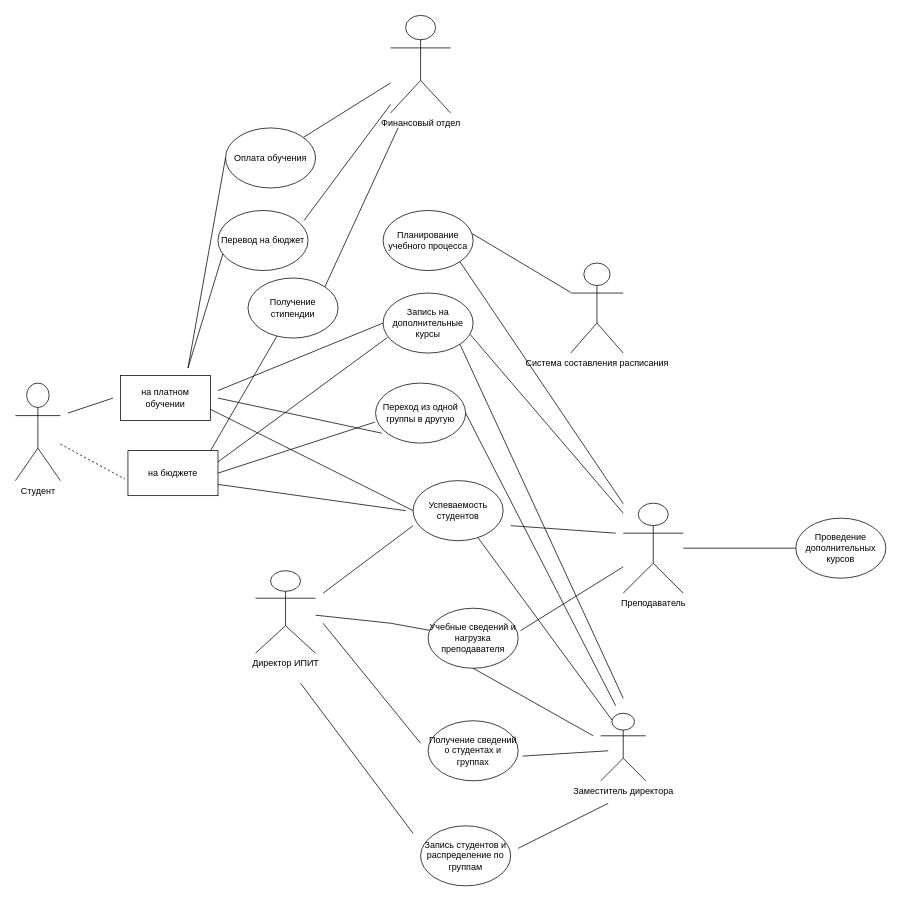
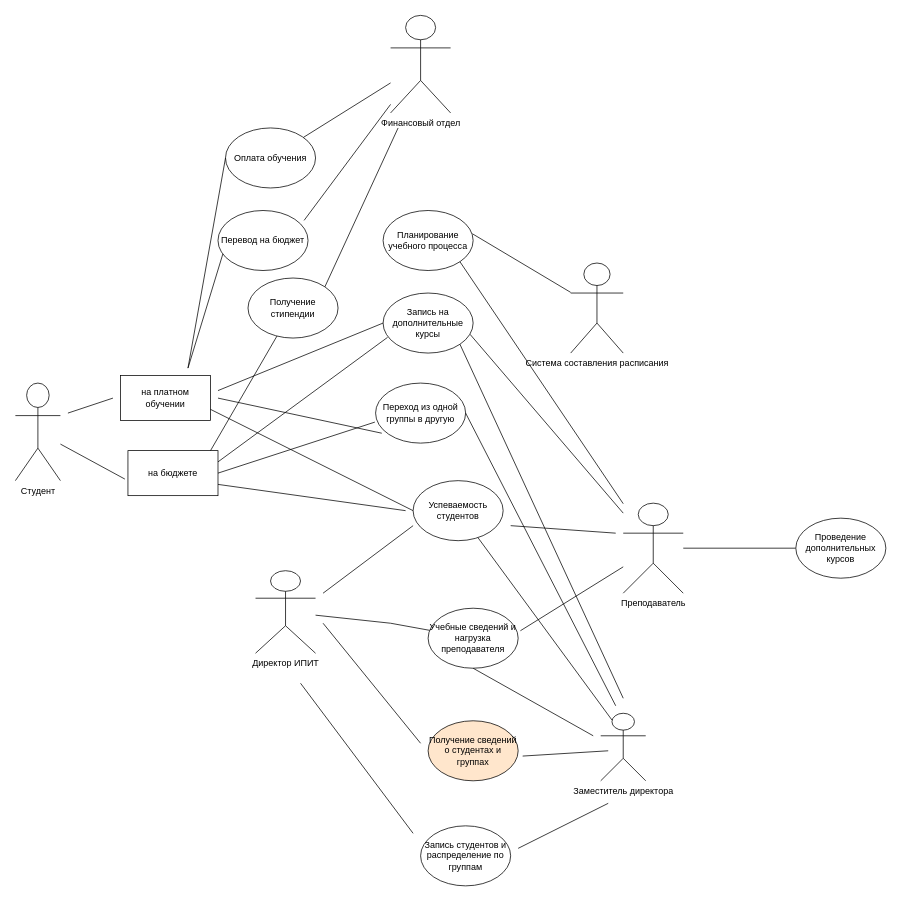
edge "Студент" -- "на бюджете": style dashed -> solid
node "Получение сведений о студентах и группах": fillcolor #ffffff -> #ffe6cc
